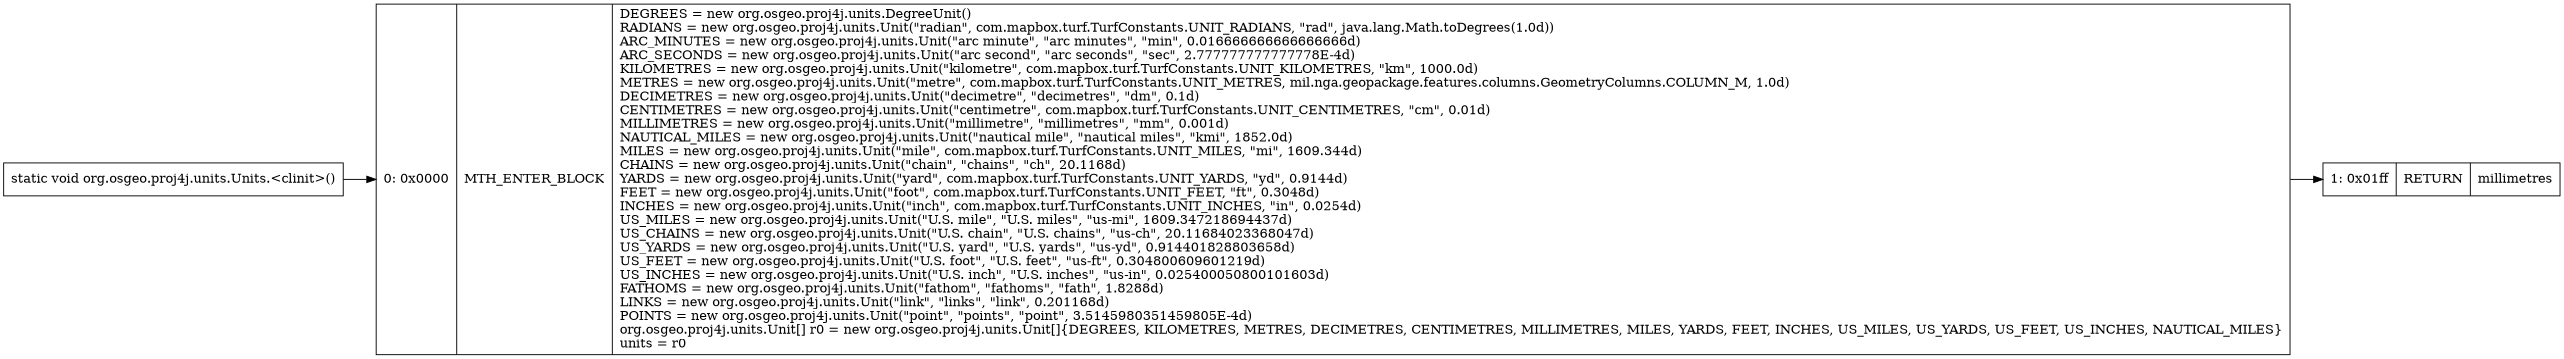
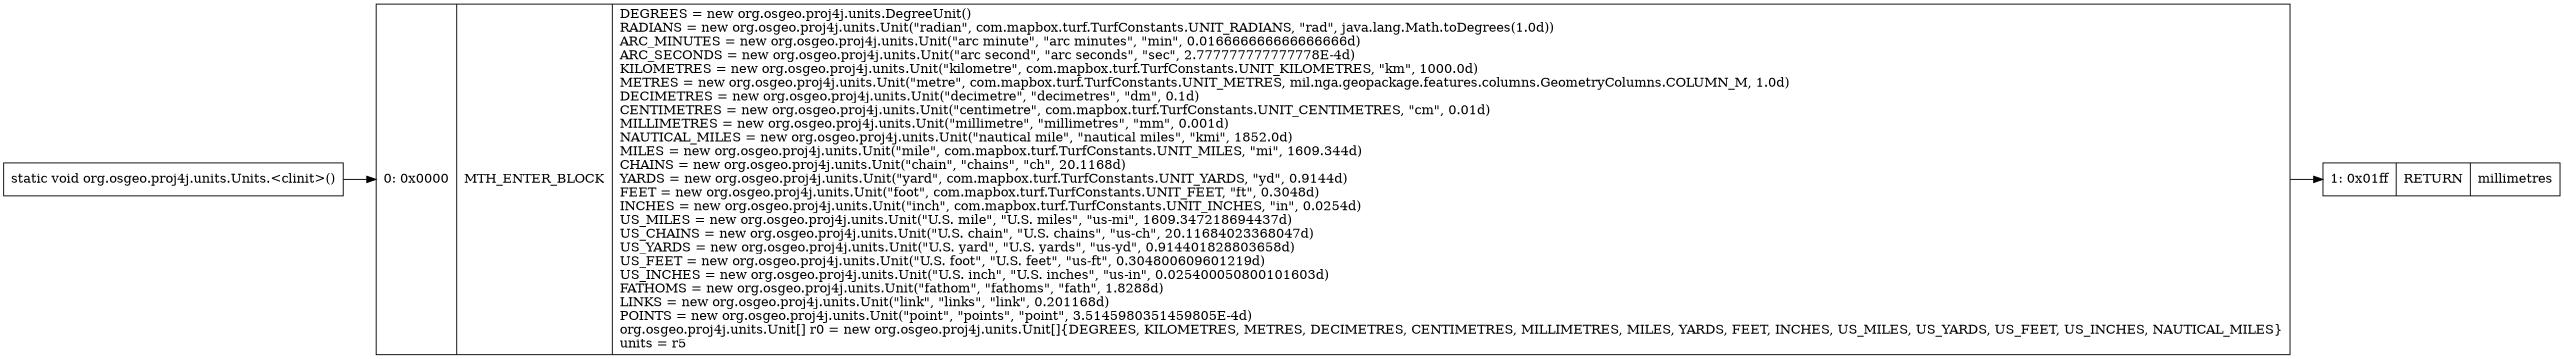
node "0: 0x0000": text "units = r0" -> "units = r5"
